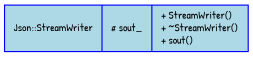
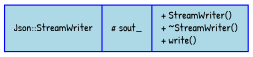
node "Json::StreamWriter": text "+ sout()" -> "+ write()"
